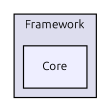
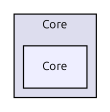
cluster "Framework": label "Framework" -> "Core"
